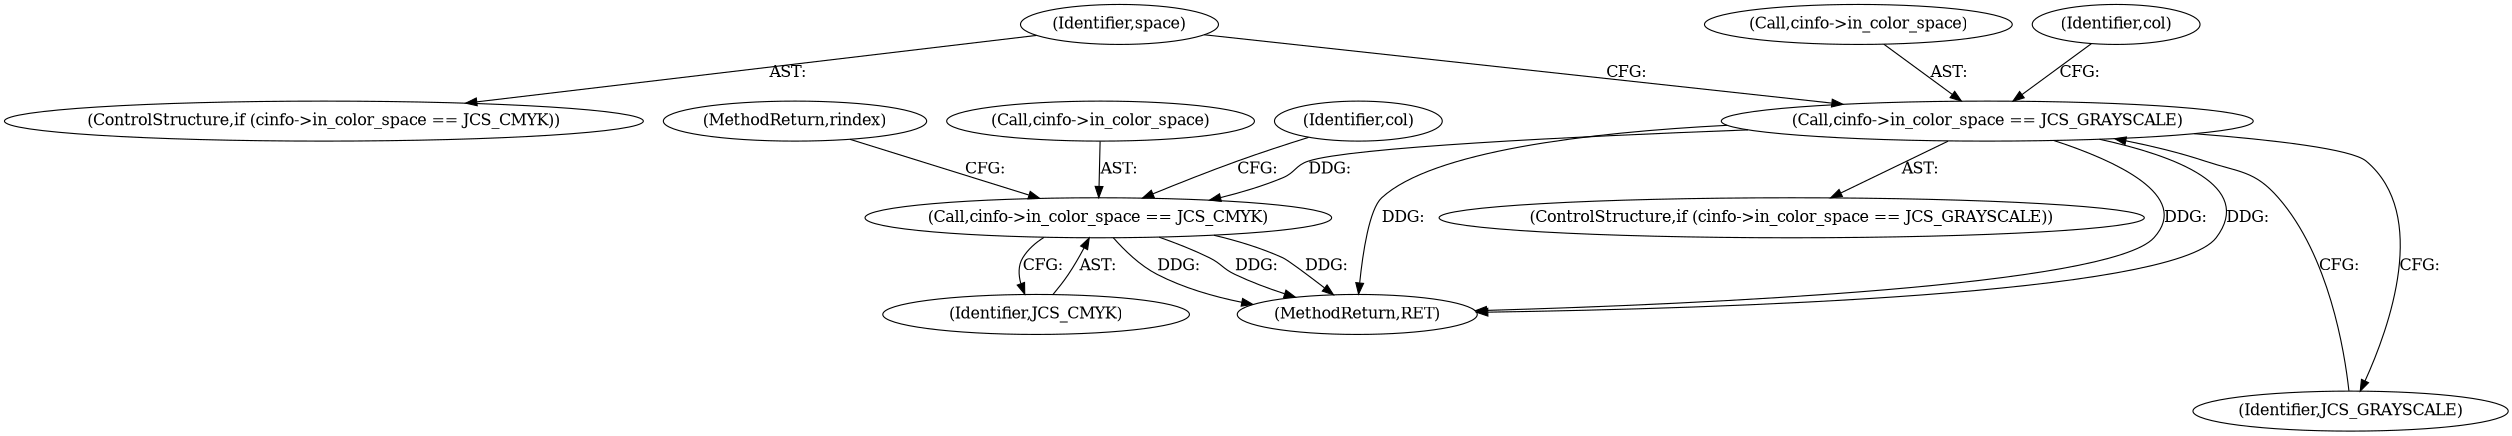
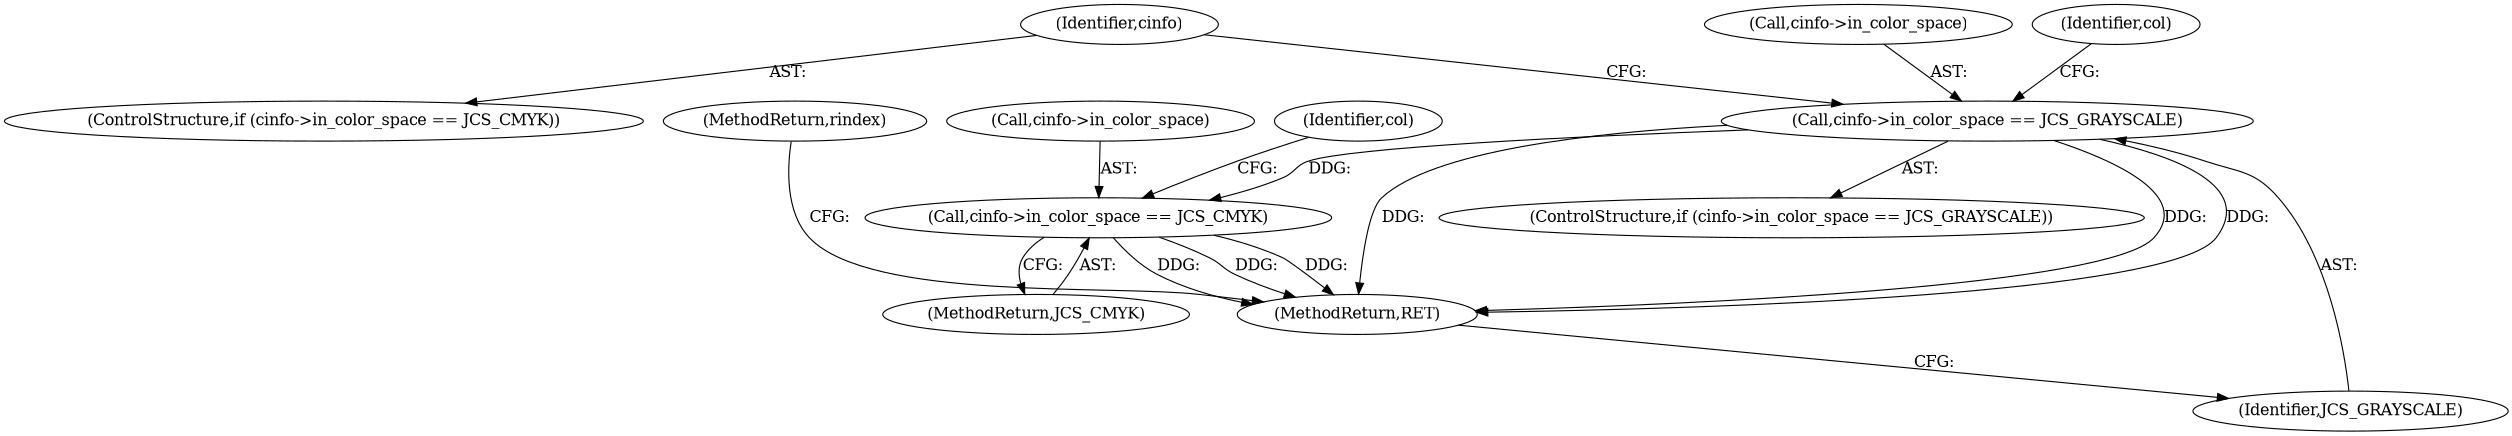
node "(Identifier,space)": label "(Identifier,space)" -> "(Identifier,cinfo)"
edge "(MethodReturn,rindex)" -> "(Call,cinfo->in_color_space == JCS_CMYK)": now "(MethodReturn,rindex)" -> "(MethodReturn,RET)"
edge "(Call,cinfo->in_color_space == JCS_GRAYSCALE)" -> "(Identifier,JCS_GRAYSCALE)": now "(MethodReturn,RET)" -> "(Identifier,JCS_GRAYSCALE)"
edge "(Identifier,JCS_GRAYSCALE)" -> "(Call,cinfo->in_color_space == JCS_GRAYSCALE)": label "CFG: " -> "AST: "
node "(Identifier,JCS_CMYK)": label "(Identifier,JCS_CMYK)" -> "(MethodReturn,JCS_CMYK)"
